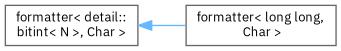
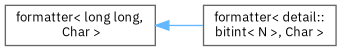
edge "formatter< long long, Char >" -> "formatter< detail:: bitint< N >, Char >": reversed
